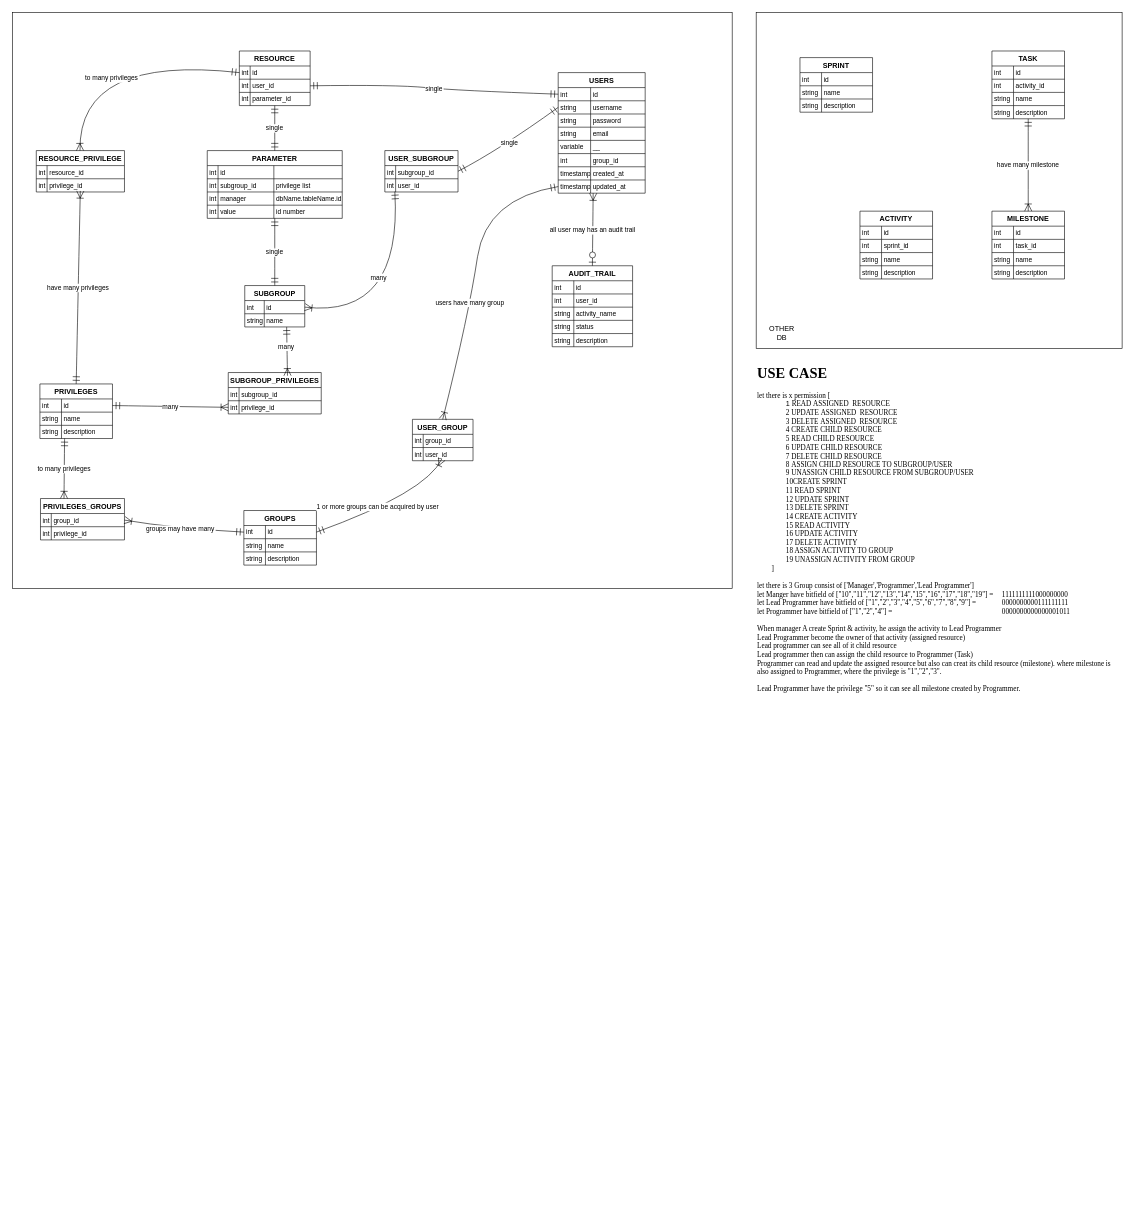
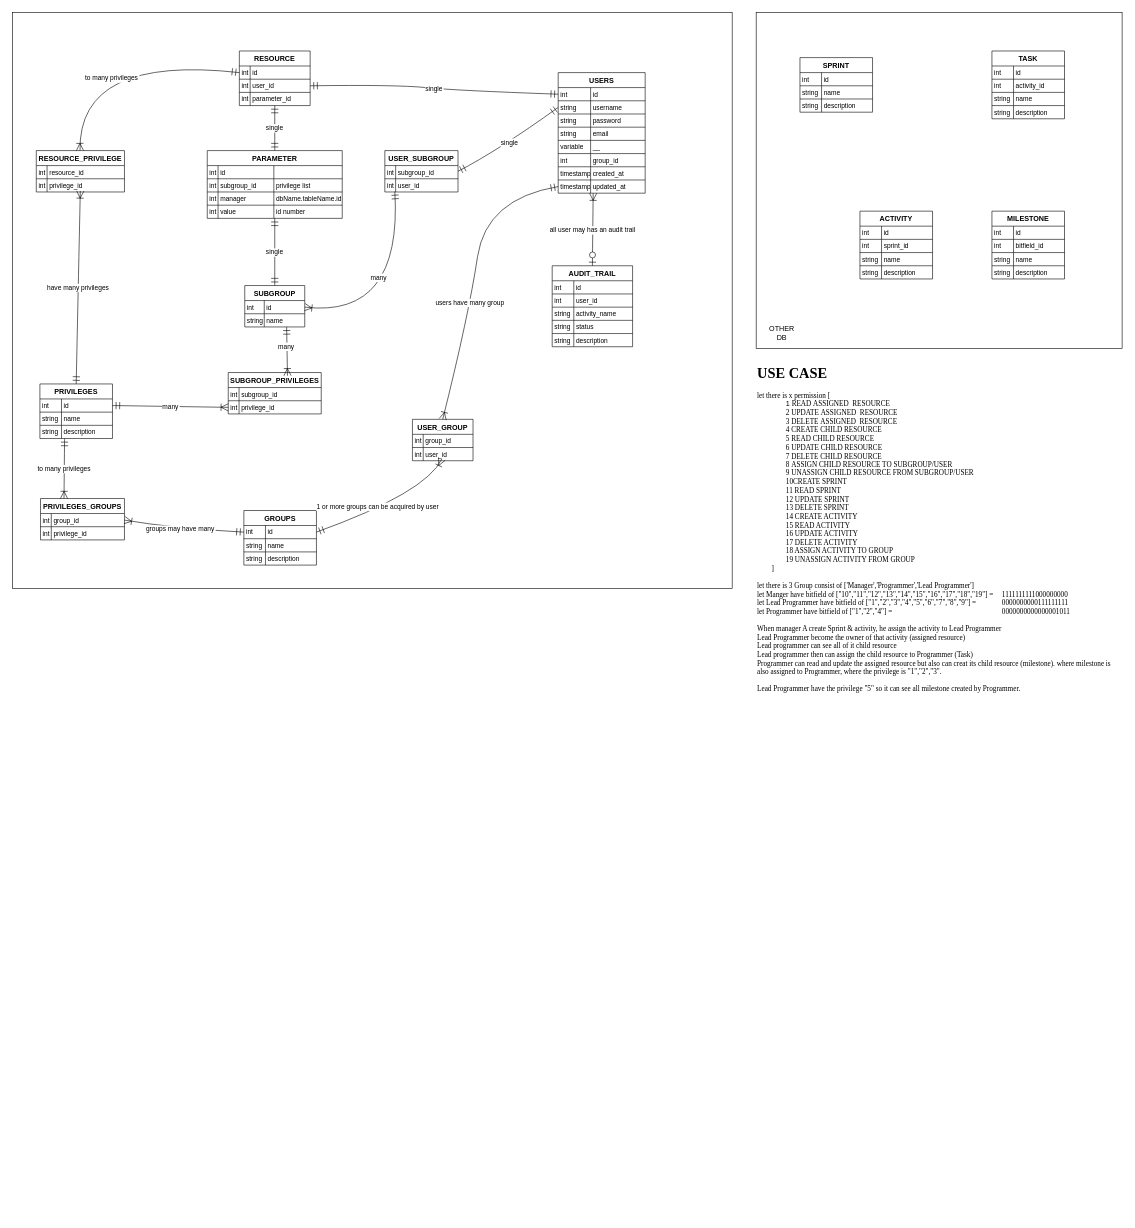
edge "TASK" -- "MILESTONE": removed, label "have many milestone"
node "task_id": label "task_id" -> "bitfield_id"
